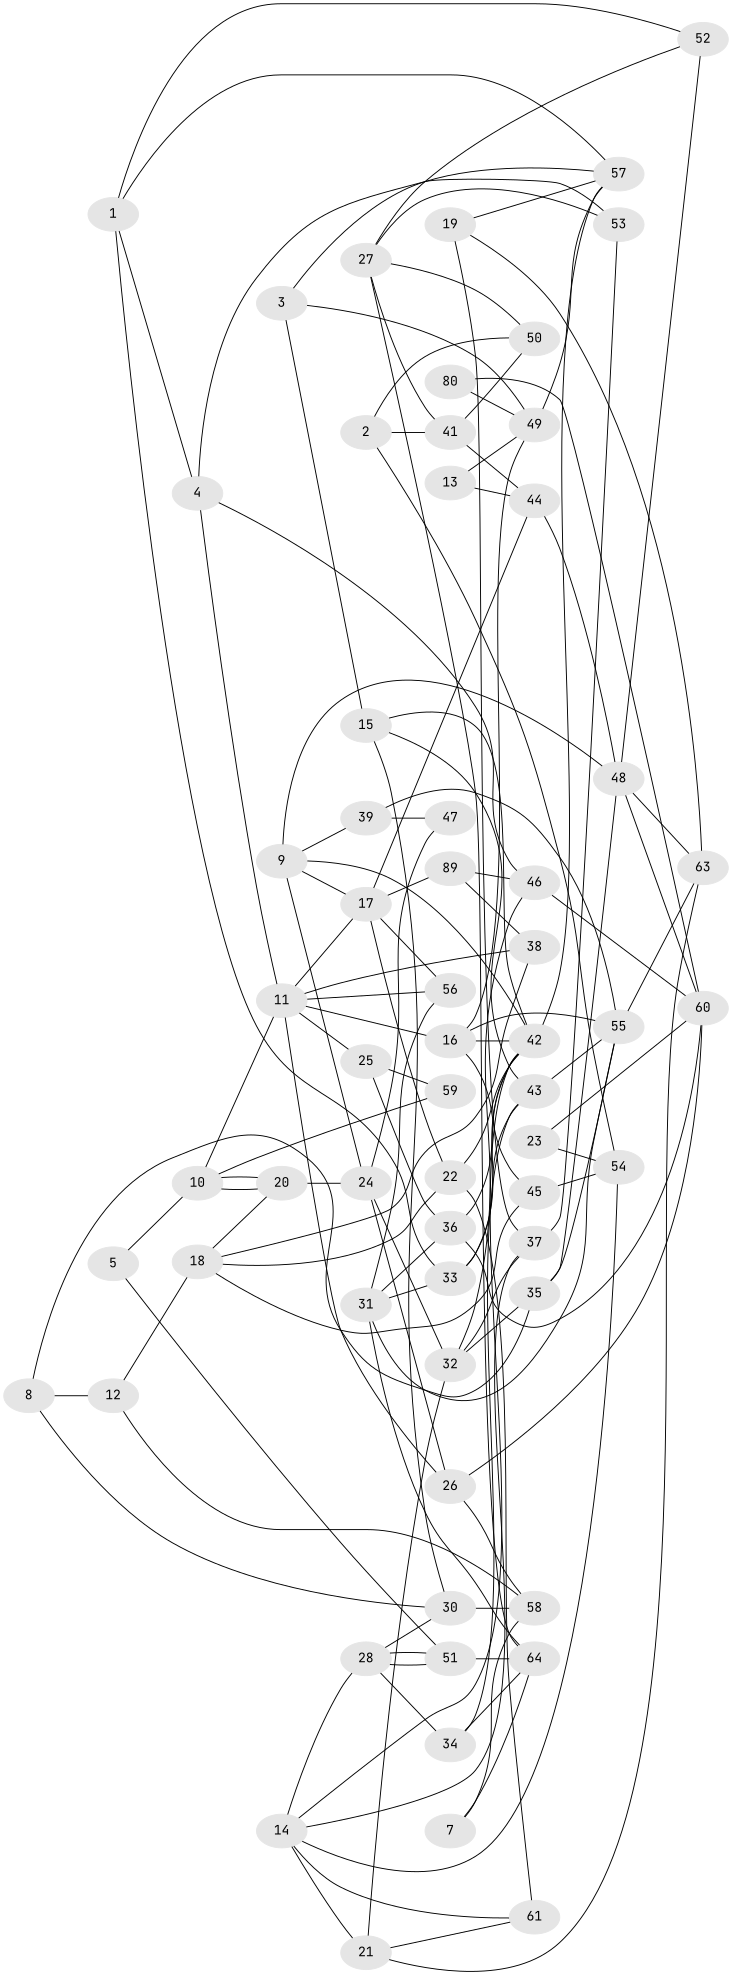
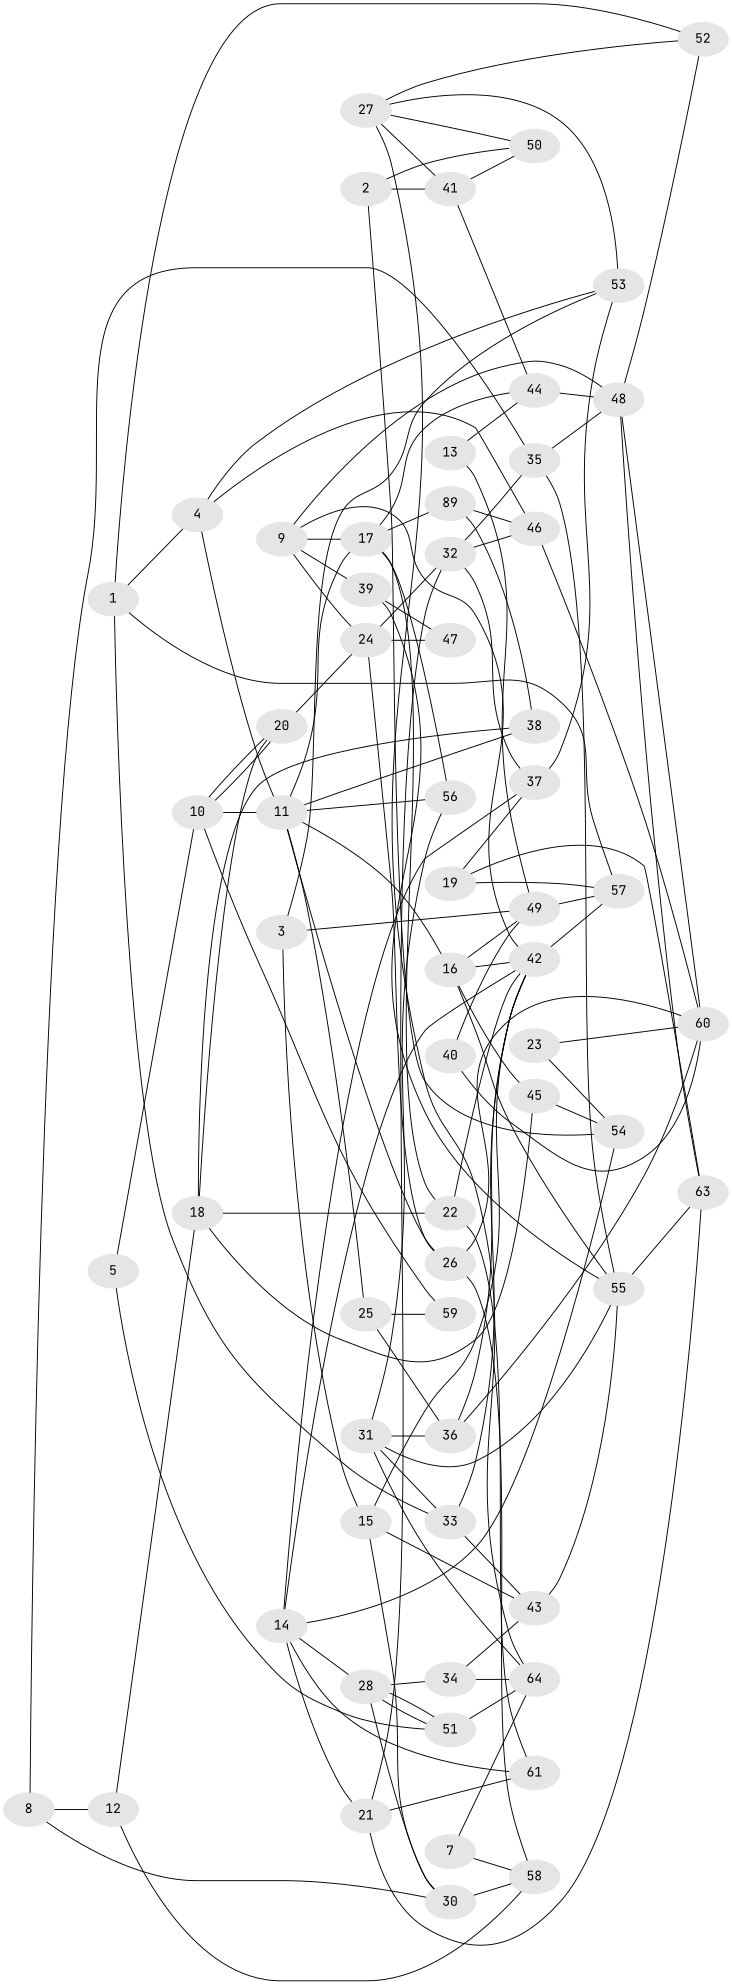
edge "57" -- "3": now "53" -- "3"
node "80": label "80" -> "40"
